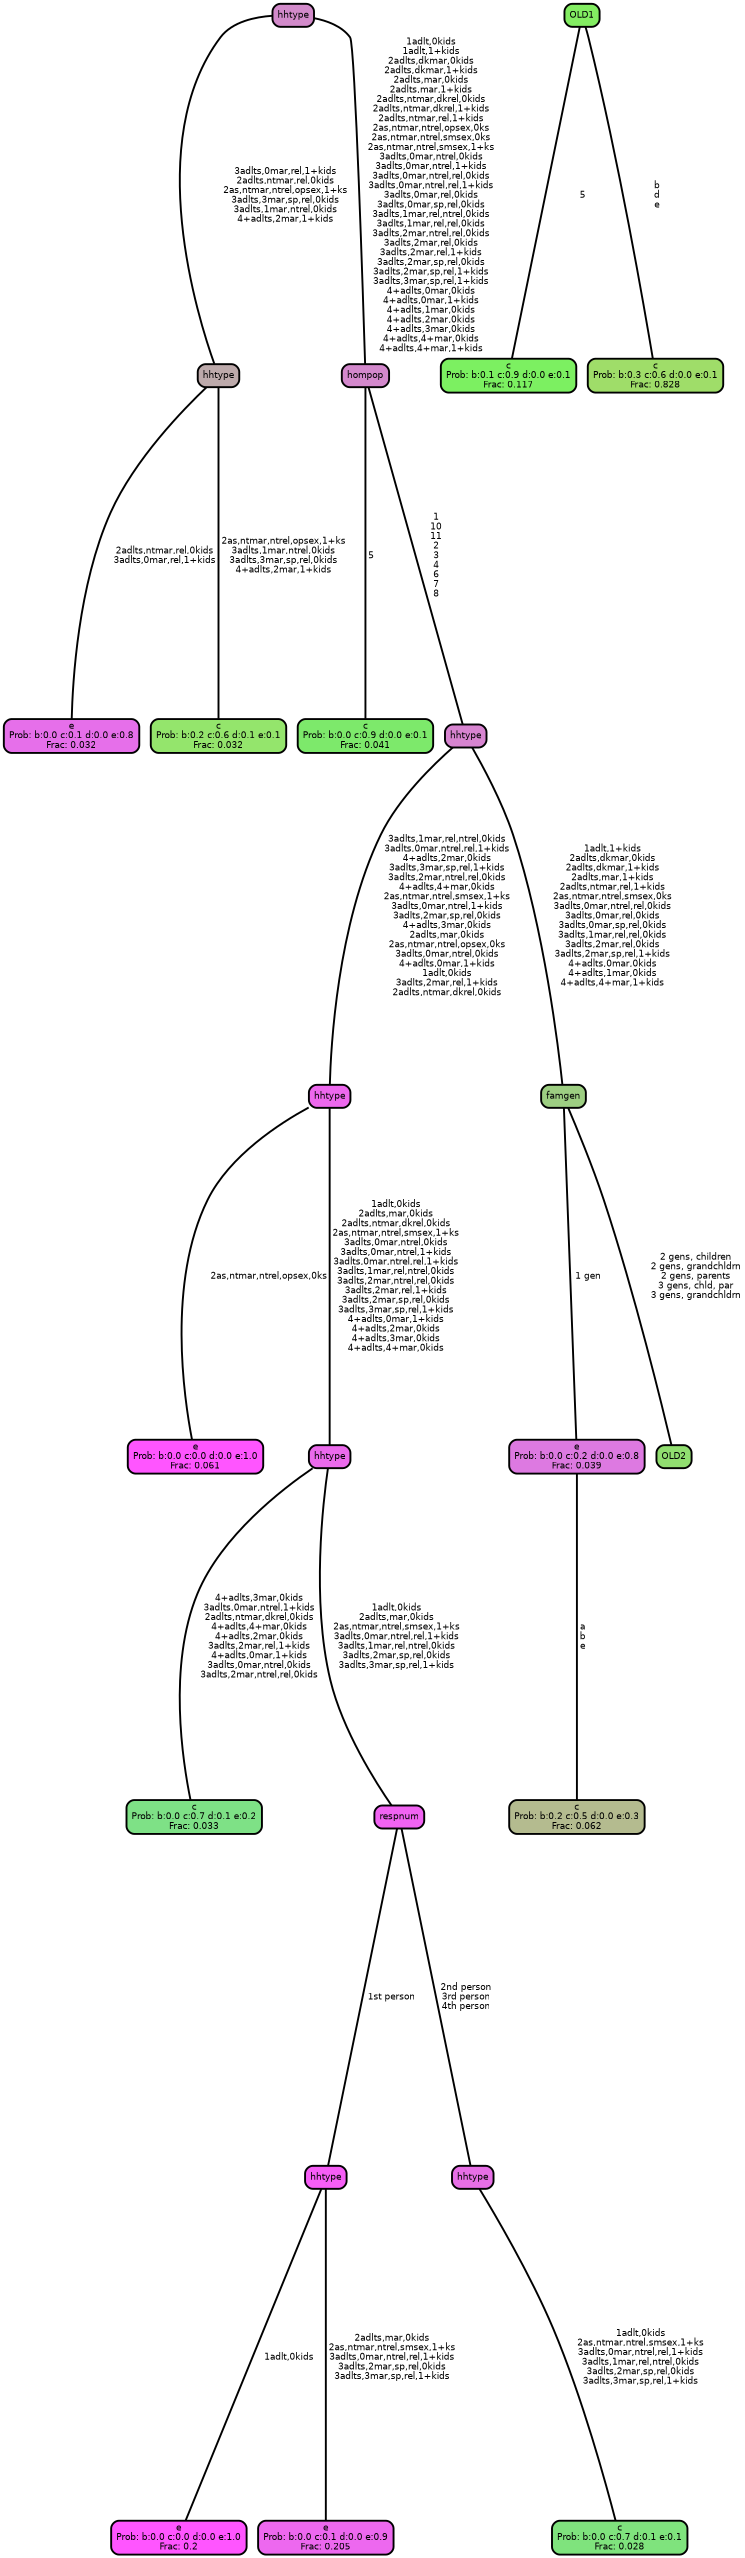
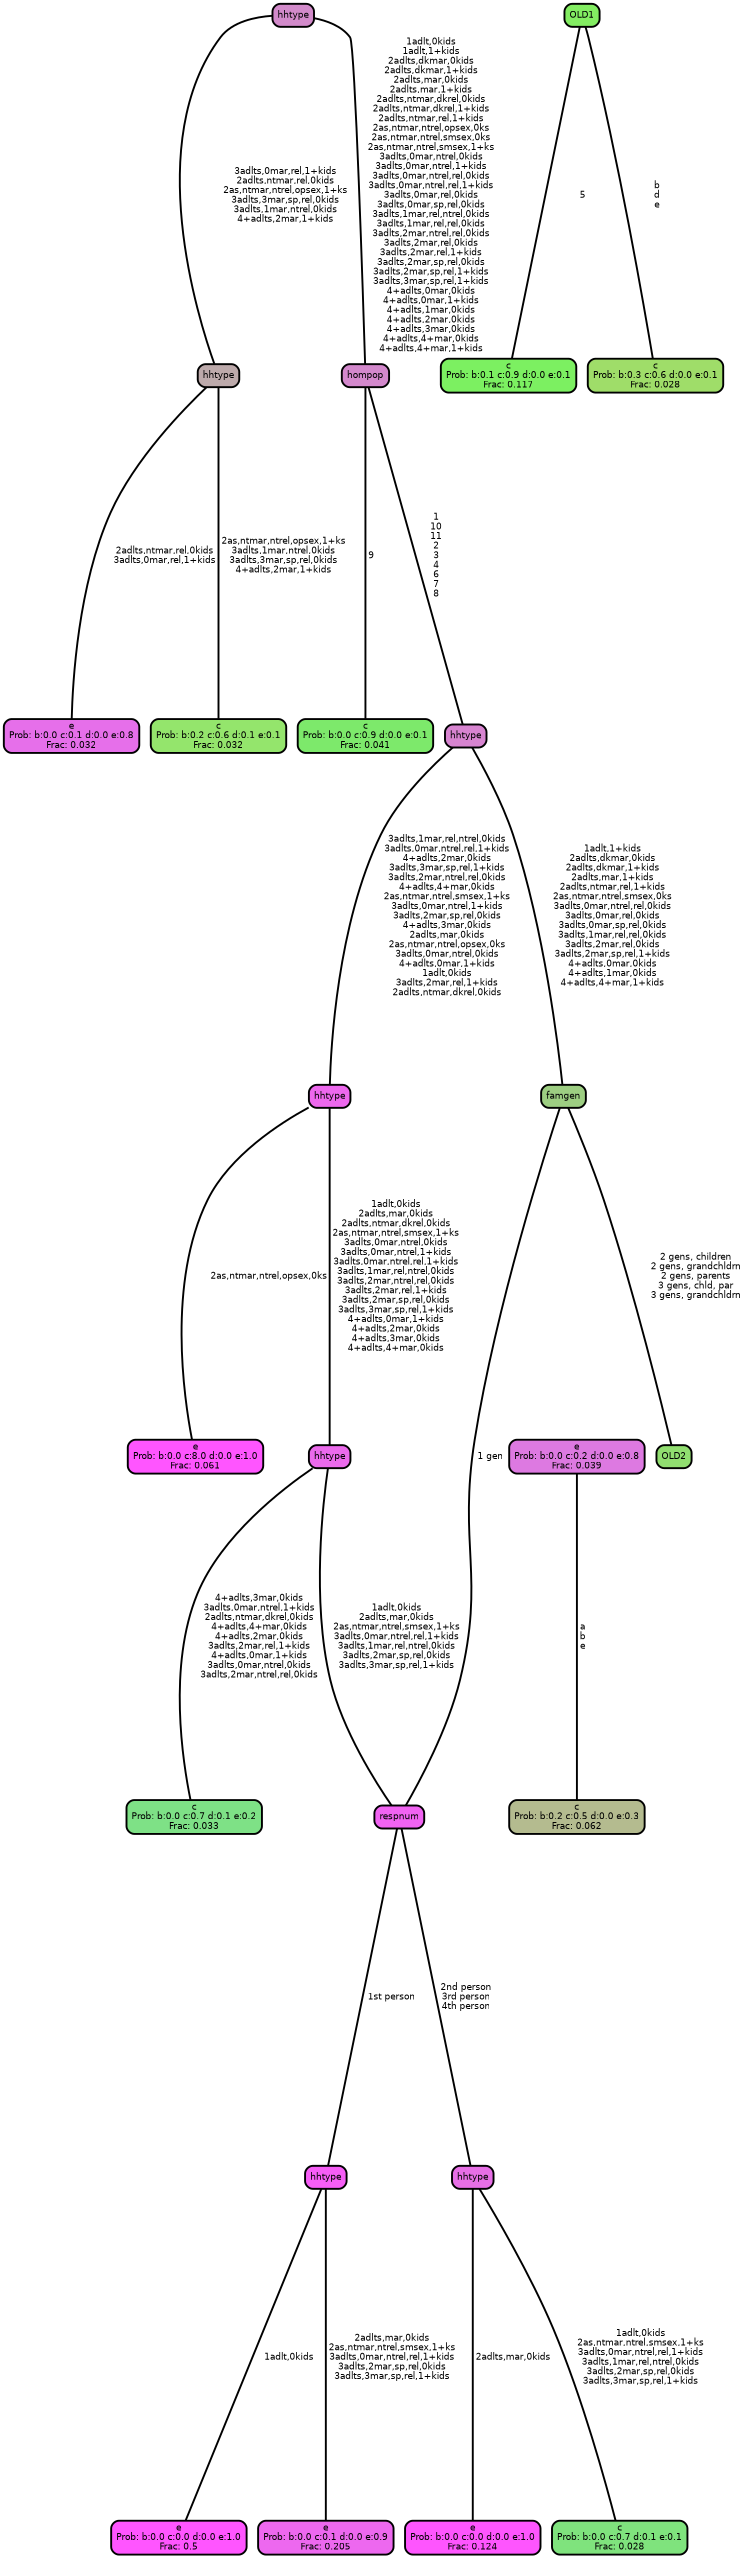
node "c Prob: b:0.3 c:0.6 d:0.0 e:0.1 Frac: 0.828": label "c Prob: b:0.3 c:0.6 d:0.0 e:0.1 Frac: 0.828" -> "c Prob: b:0.3 c:0.6 d:0.0 e:0.1 Frac: 0.028"
edge "hompop" -- "c Prob: b:0.0 c:0.9 d:0.0 e:0.1 Frac: 0.041": label " 5" -> " 9"
edge "famgen" -- "e Prob: b:0.0 c:0.2 d:0.0 e:0.8 Frac: 0.039": now "famgen" -- "respnum"
node "e Prob: b:0.0 c:0.0 d:0.0 e:1.0 Frac: 0.061": label "e Prob: b:0.0 c:0.0 d:0.0 e:1.0 Frac: 0.061" -> "e Prob: b:0.0 c:8.0 d:0.0 e:1.0 Frac: 0.061"
node "e Prob: b:0.0 c:0.0 d:0.0 e:1.0 Frac: 0.2": label "e Prob: b:0.0 c:0.0 d:0.0 e:1.0 Frac: 0.2" -> "e Prob: b:0.0 c:0.0 d:0.0 e:1.0 Frac: 0.5"
node "e Prob: b:0.0 c:0.0 d:0.0 e:1.0 Frac: 0.124": added
